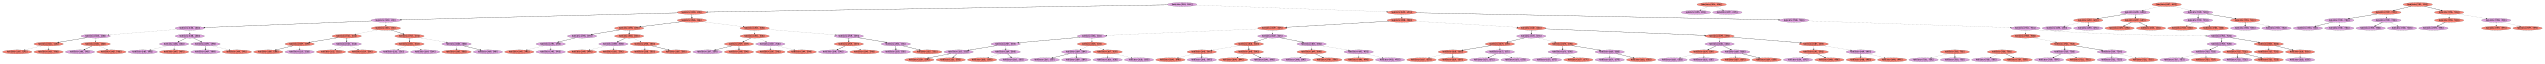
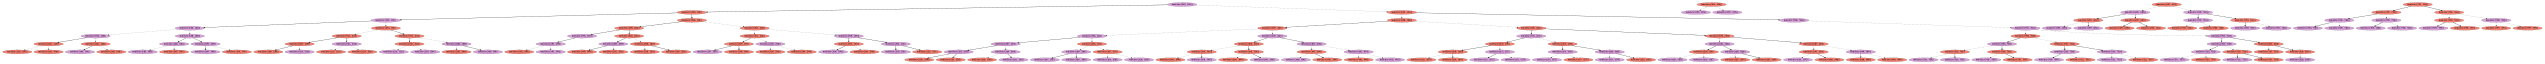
node "Node{data=[7495, 7495]}": added
node "Node{data=[7504, 7504]}": added
edge "Node{data=[2500, 2500]}" -> "Node{data=[2499, 2499]}": style dashed -> bold
